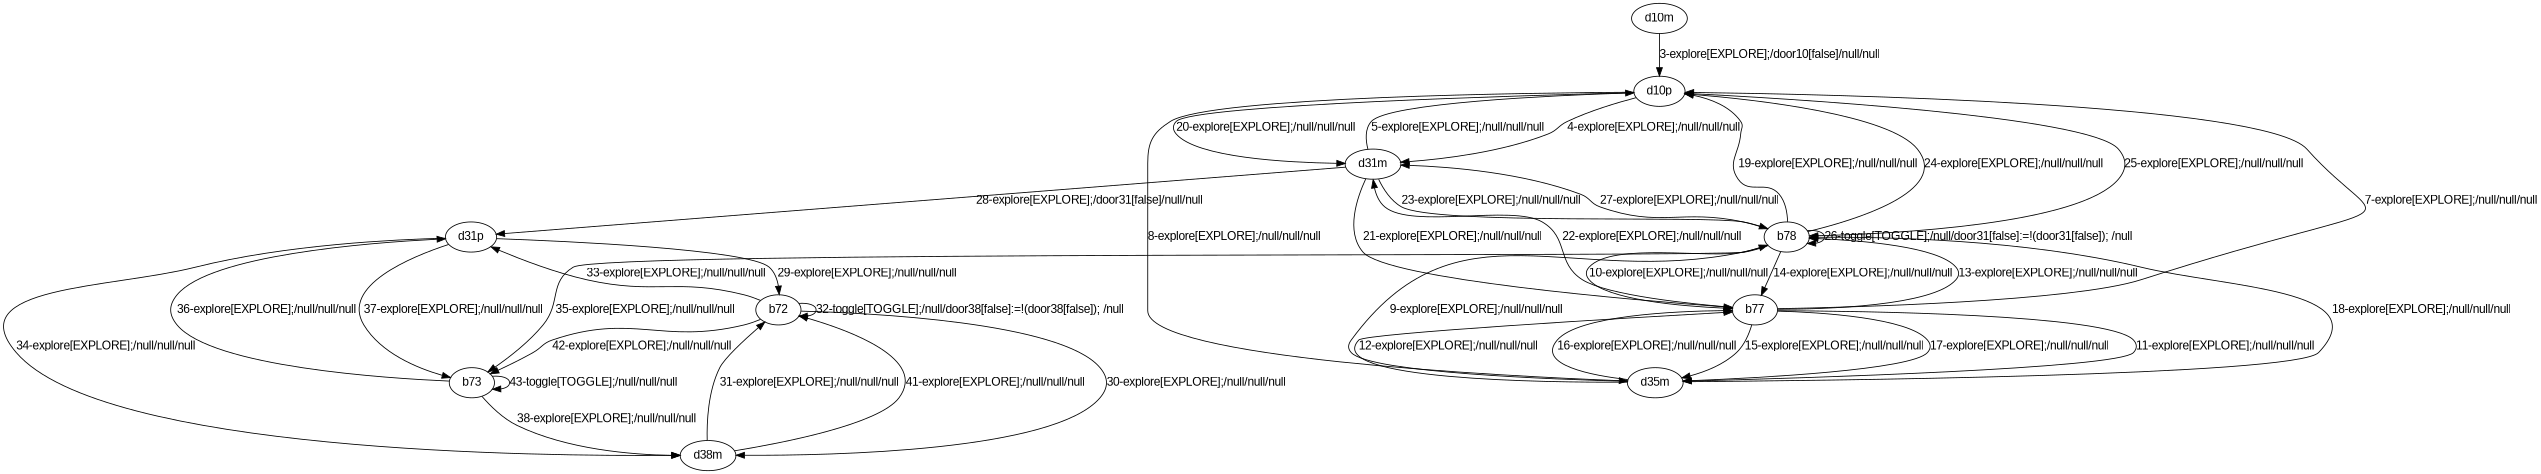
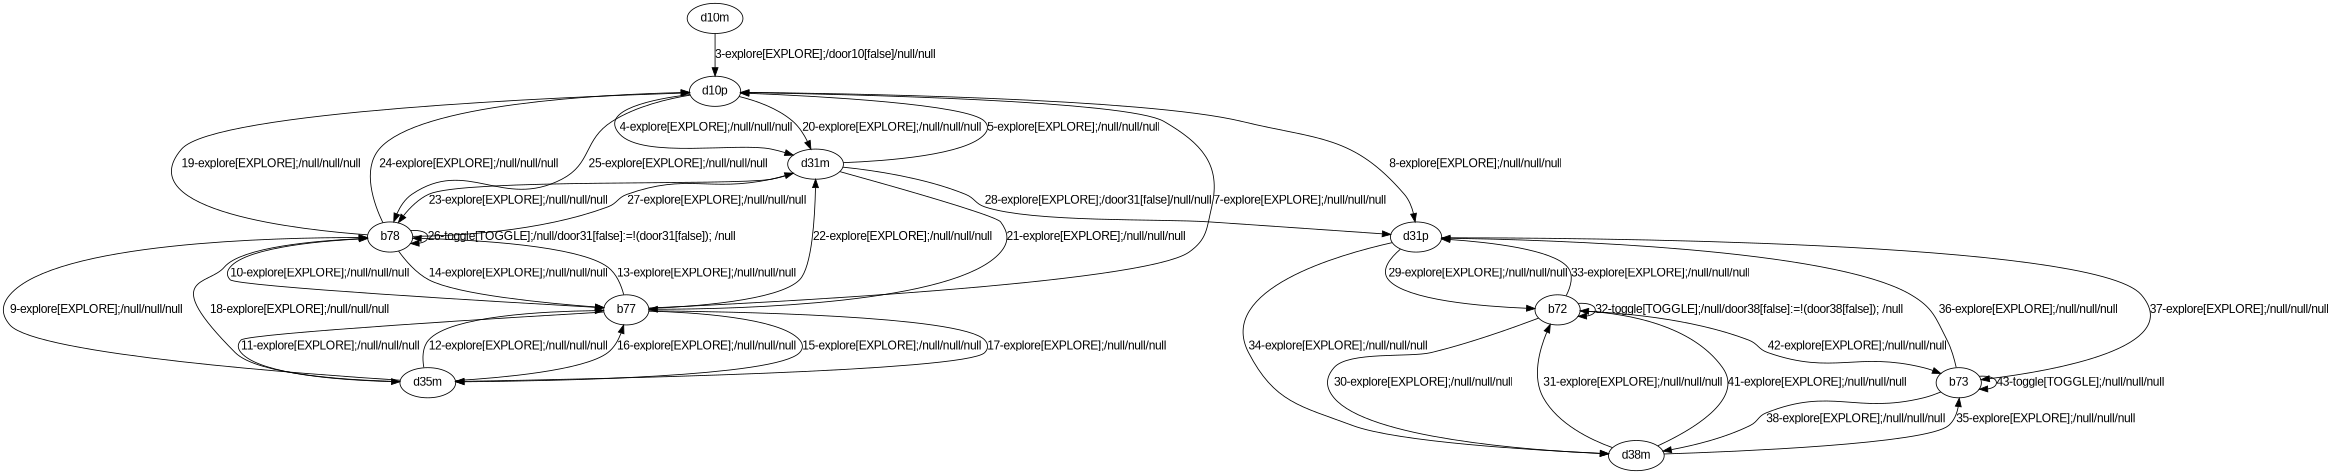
edge "d10p" -> "d35m": now "d10p" -> "d31p"
edge "b78" -> "b73": now "d38m" -> "b73"
